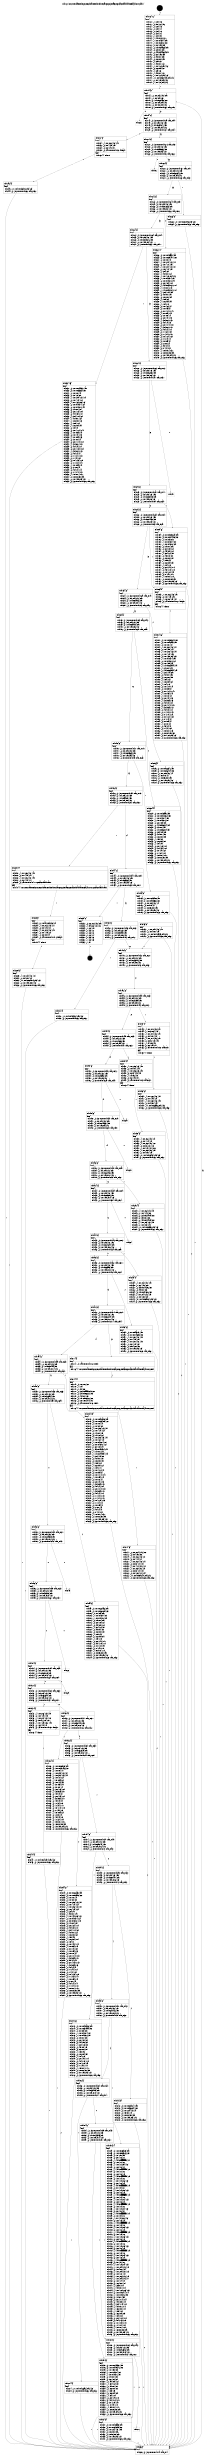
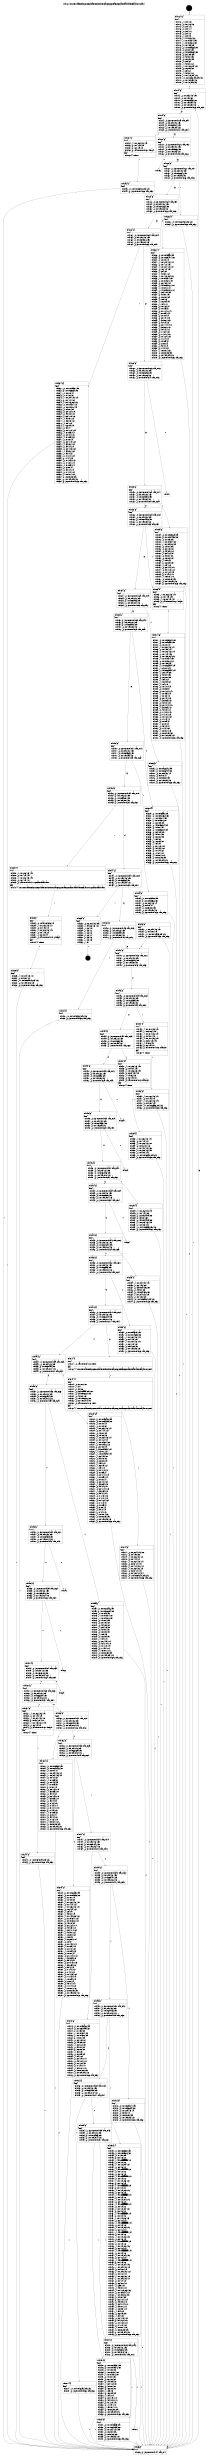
node "0x40265c": removed
